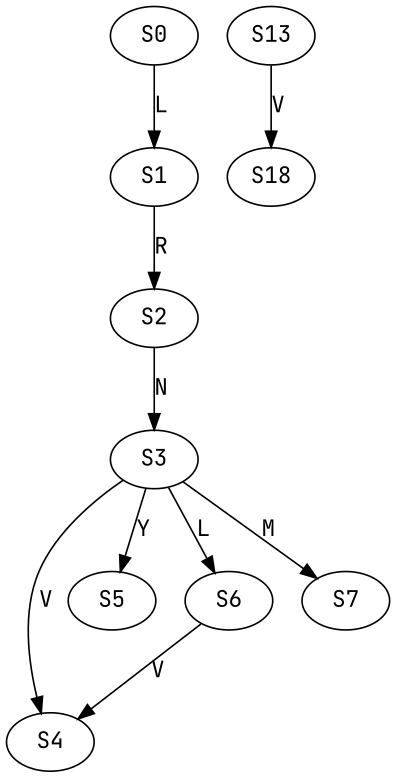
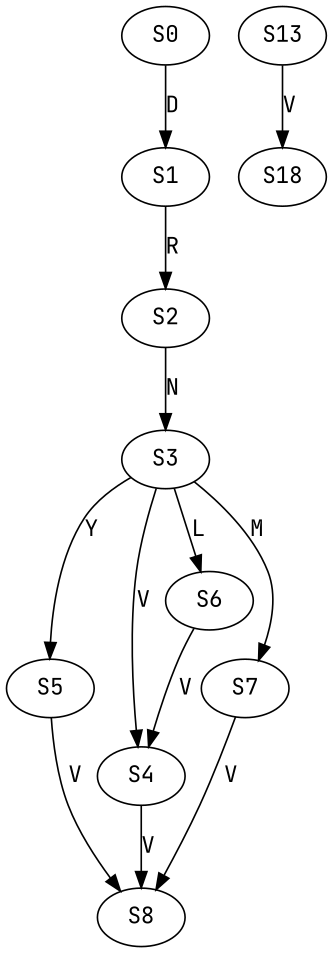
edge "S0" -> "S1": label "L" -> "D"
node "S8": added
